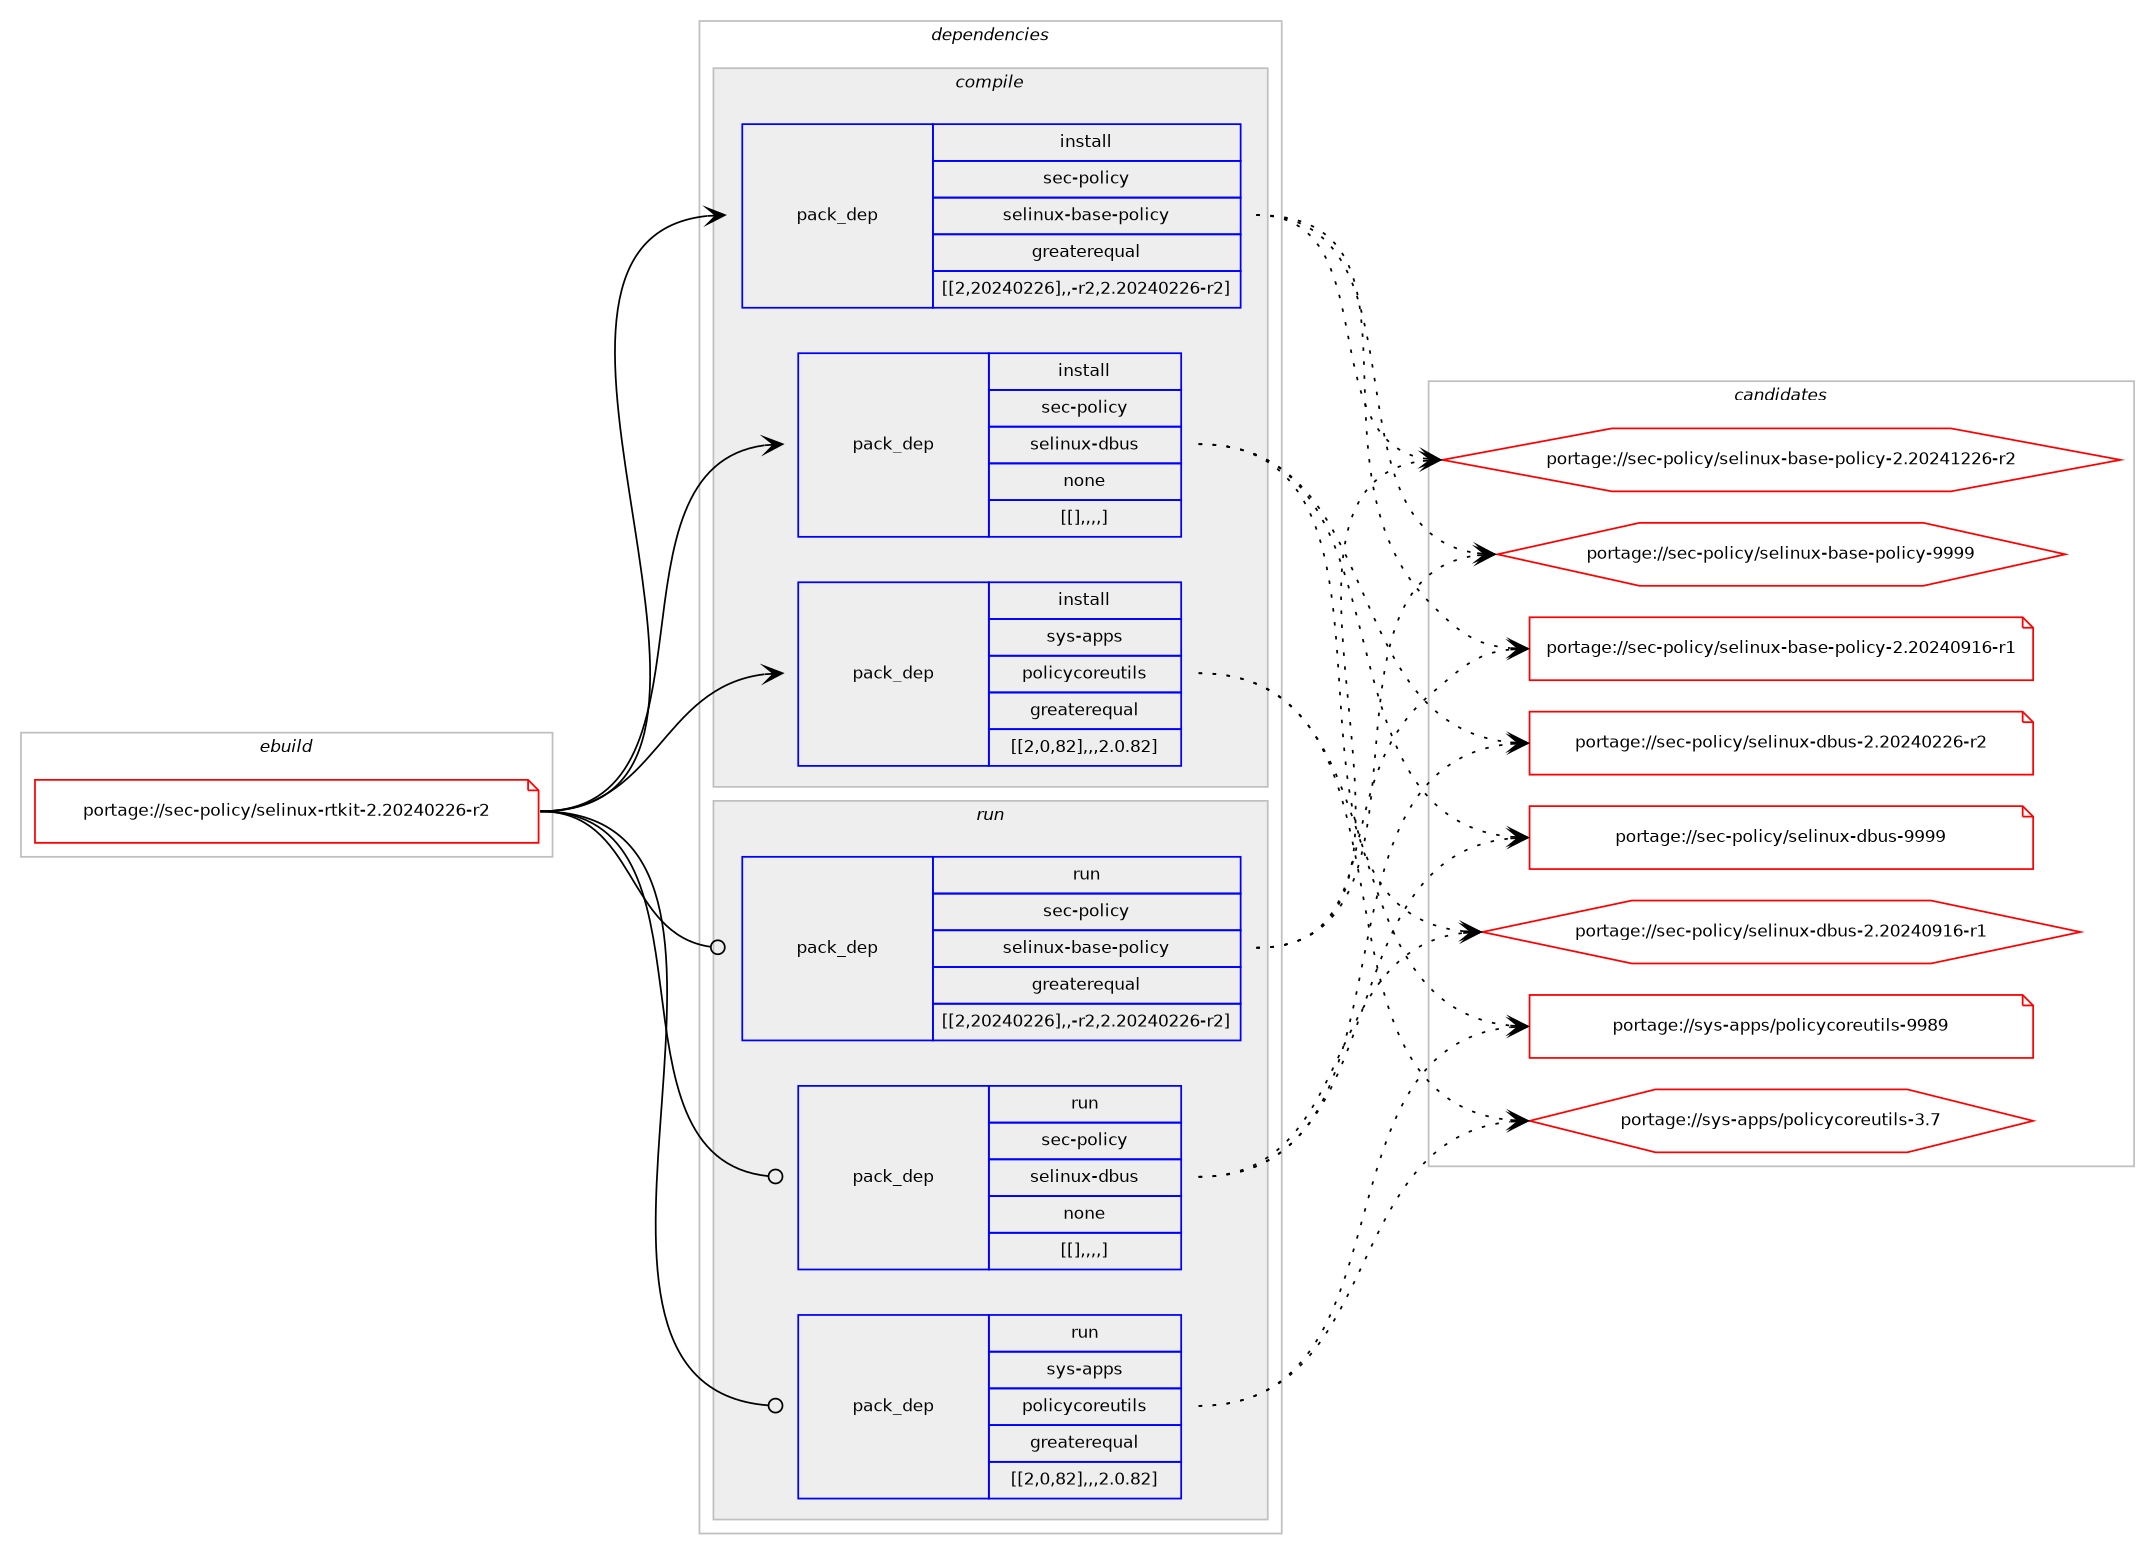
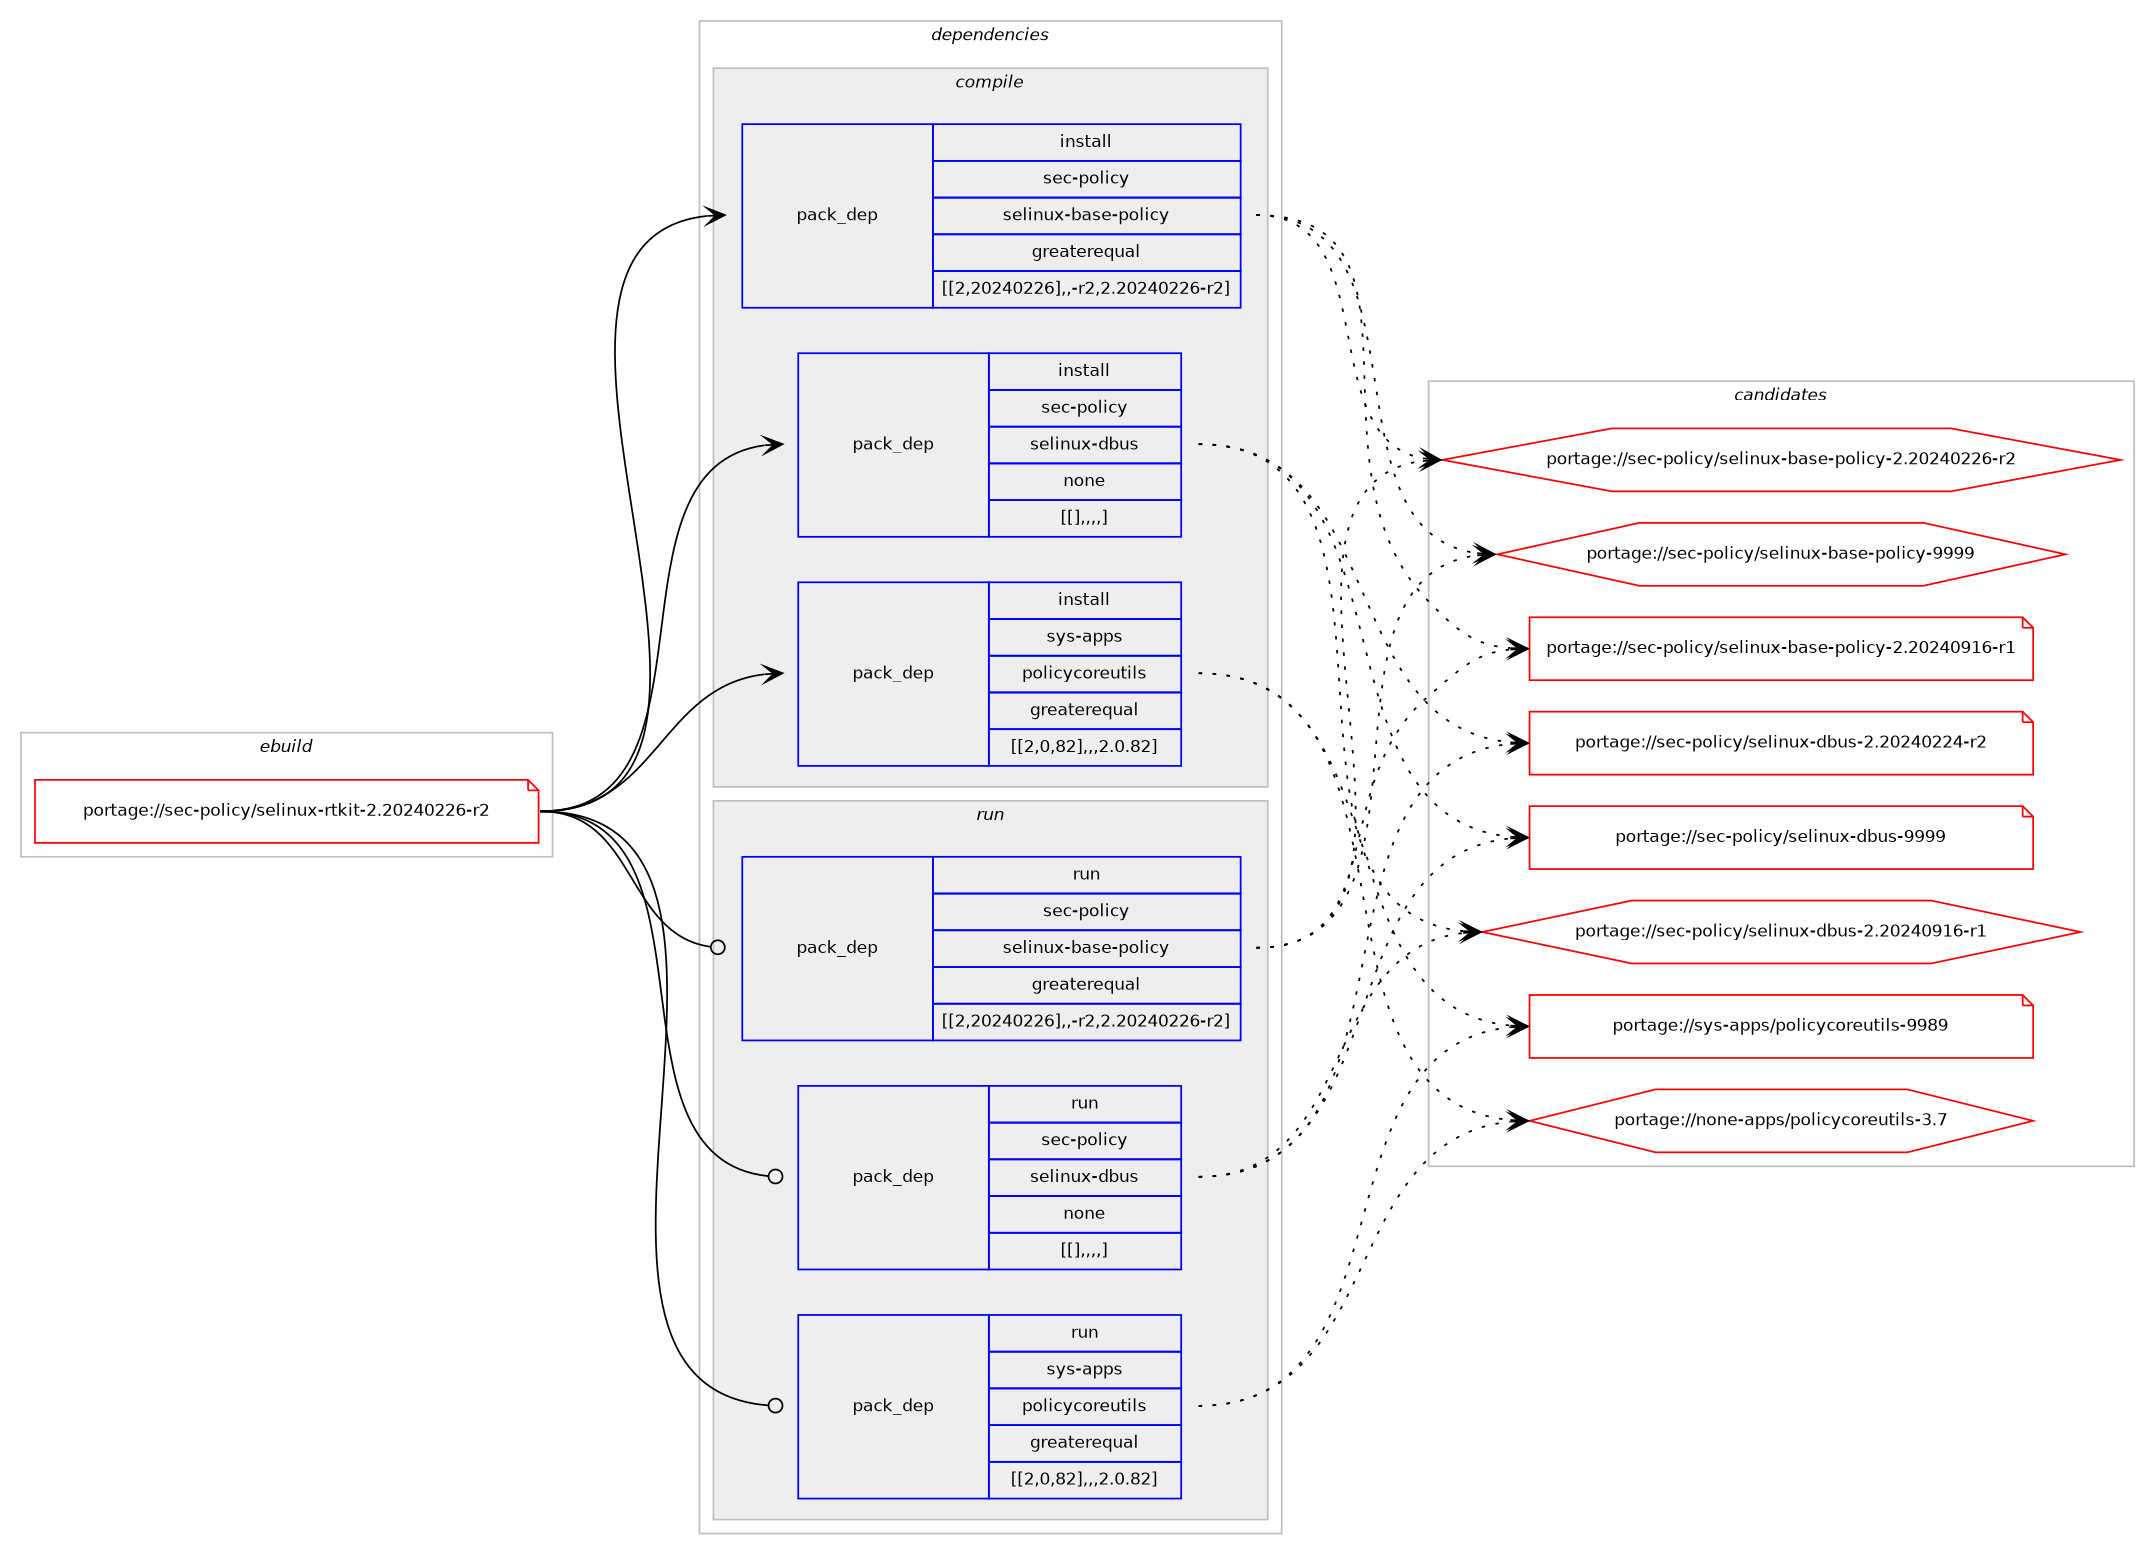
node "portage://sec-policy/selinux-base-policy-2.20241226-r2": label "portage://sec-policy/selinux-base-policy-2.20241226-r2" -> "portage://sec-policy/selinux-base-policy-2.20240226-r2"
node "portage://sec-policy/selinux-dbus-2.20240226-r2": label "portage://sec-policy/selinux-dbus-2.20240226-r2" -> "portage://sec-policy/selinux-dbus-2.20240224-r2"
node "portage://sys-apps/policycoreutils-3.7": label "portage://sys-apps/policycoreutils-3.7" -> "portage://none-apps/policycoreutils-3.7"
